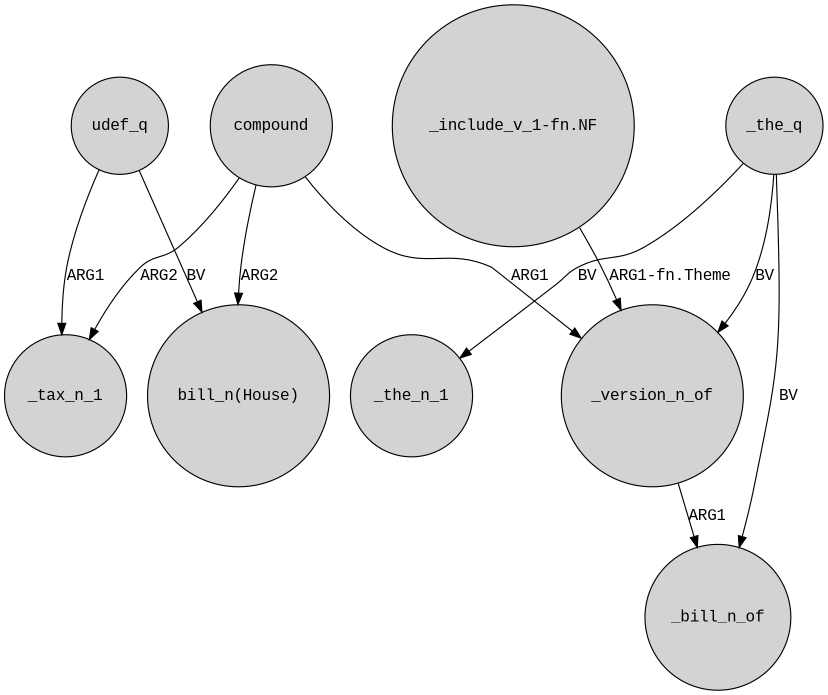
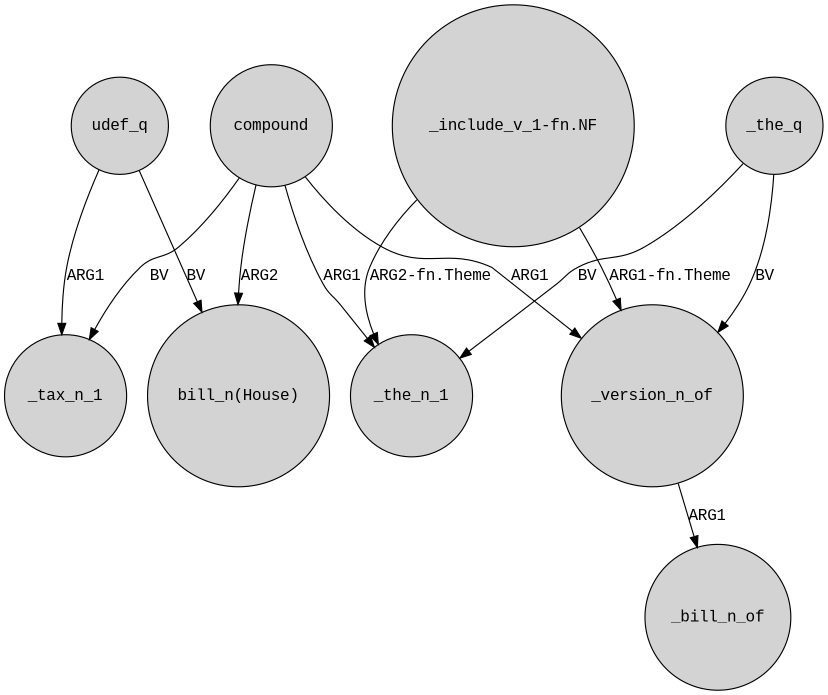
edge "_include_v_1-fn.NF" -> "_the_n_1": added, label "ARG2-fn.Theme"
edge "compound" -> "_the_n_1": added, label "ARG1"
edge "compound" -> "_tax_n_1": label "ARG2" -> "BV"
edge "_the_q" -> "_bill_n_of": removed, label "BV"
